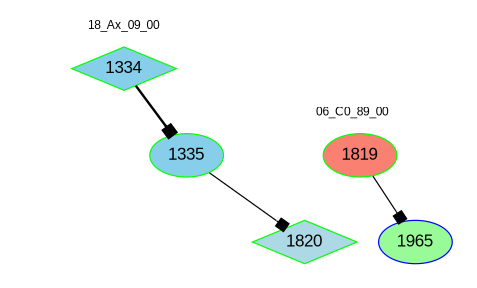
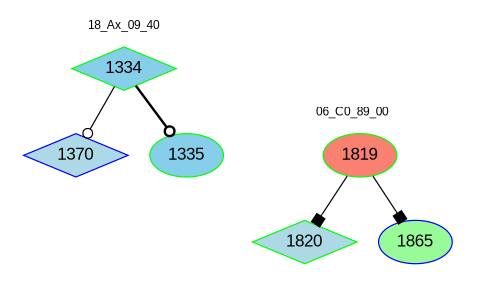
cluster "18_Ax_09_00": label "18_Ax_09_00" -> "18_Ax_09_40"
edge "1334" -> "1335": arrowhead box -> odot
node "1370": added
edge "1335" -> "1820": now "1819" -> "1820"
node "1965": label "1965" -> "1865"
